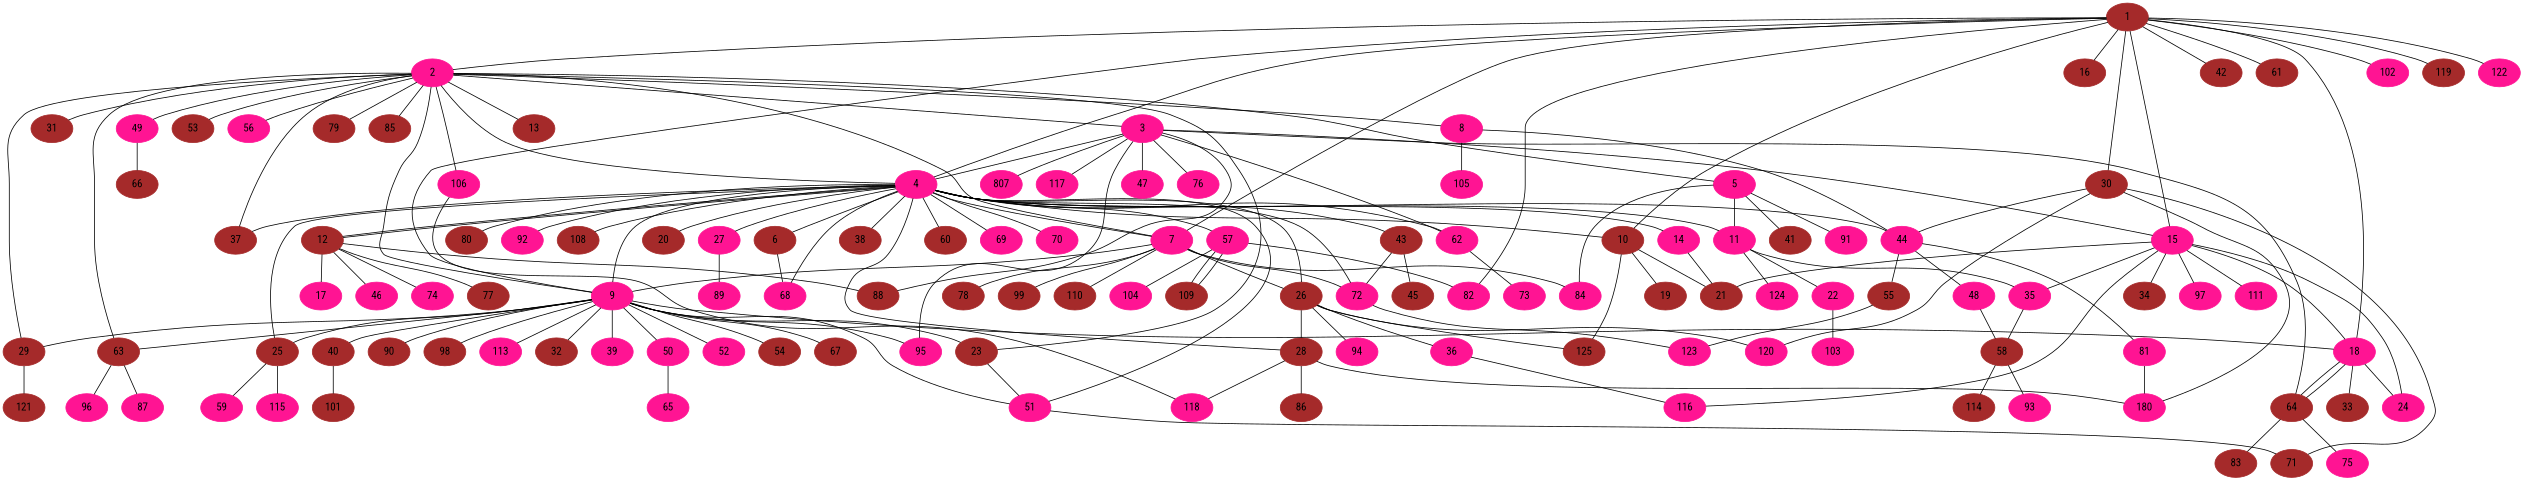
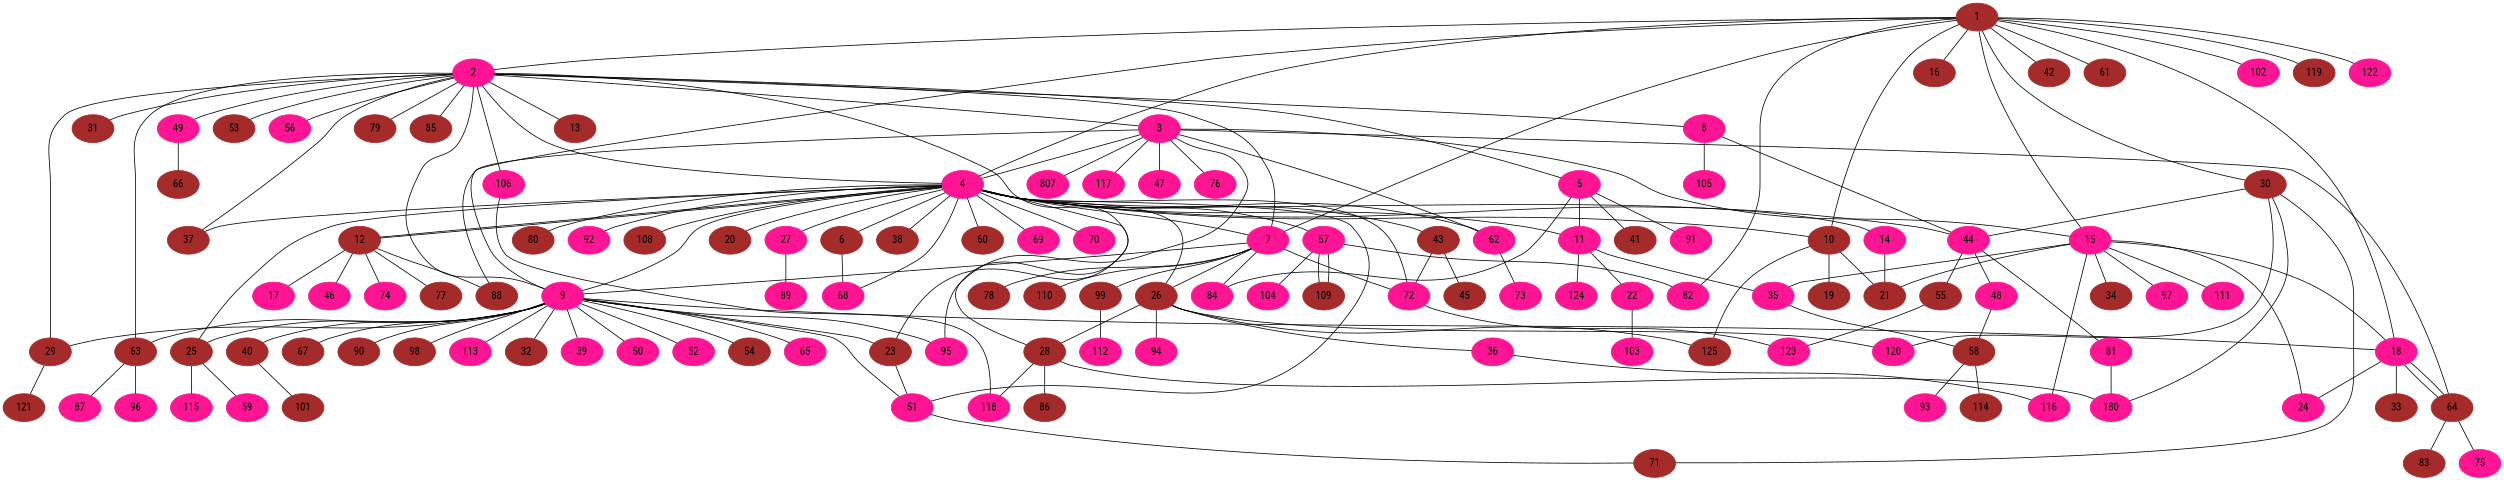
node "112": added
edge "50" -- "65": now "9" -- "65"
